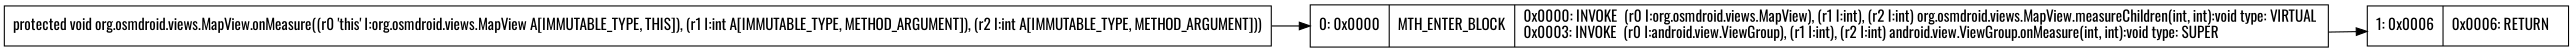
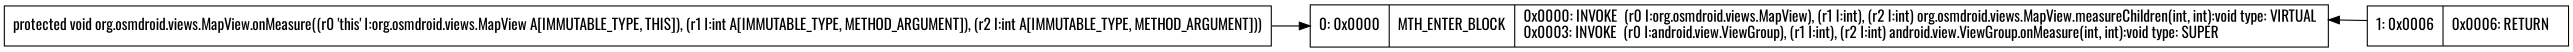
edge "0: 0x0000" -> "1: 0x0006": reversed
